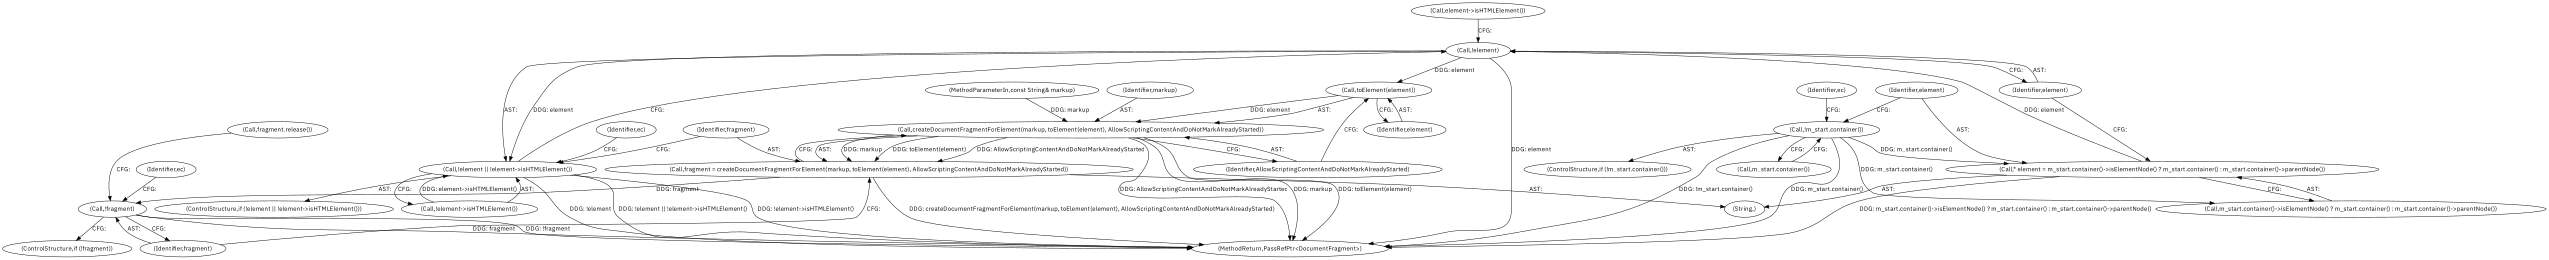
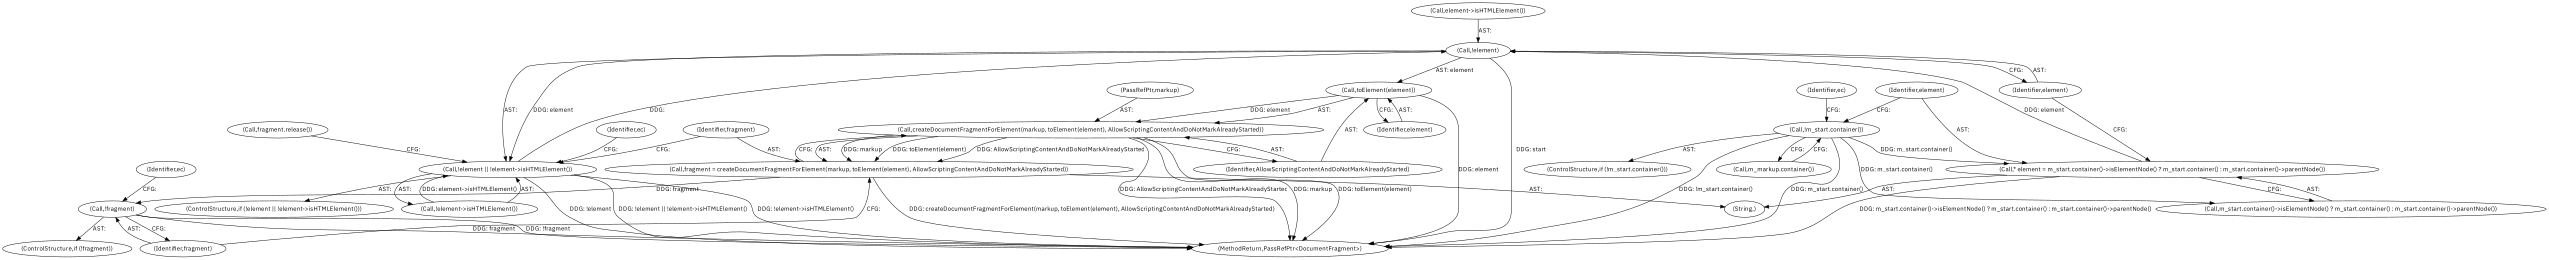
edge "(Call,element->isHTMLElement())" -> "(Call,!element)": label "CFG: " -> "AST: "
edge "(Call,!element)" -> "(Call,toElement(element))": label "DDG: element" -> "AST: element"
node "(MethodParameterIn,const String& markup)": removed
node "(Identifier,markup)": label "(Identifier,markup)" -> "(PassRefPtr,markup)"
edge "(Call,!element || !element->isHTMLElement())" -> "(Call,!element)": label "CFG: " -> "DDG: "
edge "(Identifier,AllowScriptingContentAndDoNotMarkAlreadyStarted)" -> "(Call,toElement(element))": label "CFG: " -> "AST: "
edge "(Call,fragment.release())" -> "(Call,!fragment)": now "(Call,fragment.release())" -> "(Call,!element || !element->isHTMLElement())"
edge "(Call,!element)" -> "(MethodReturn,PassRefPtr<DocumentFragment>)": label "DDG: element" -> "DDG: start"
node "(Call,m_start.container())": label "(Call,m_start.container())" -> "(Call,m_markup.container())"
edge "(Call,toElement(element))" -> "(MethodReturn,PassRefPtr<DocumentFragment>)": added, label "DDG: element"
edge "(Call,!element || !element->isHTMLElement())" -> "(Call,!element->isHTMLElement())": label "CFG: " -> "AST: "
edge "(Call,!fragment)" -> "(ControlStructure,if (!fragment))": label "CFG: " -> "AST: "
